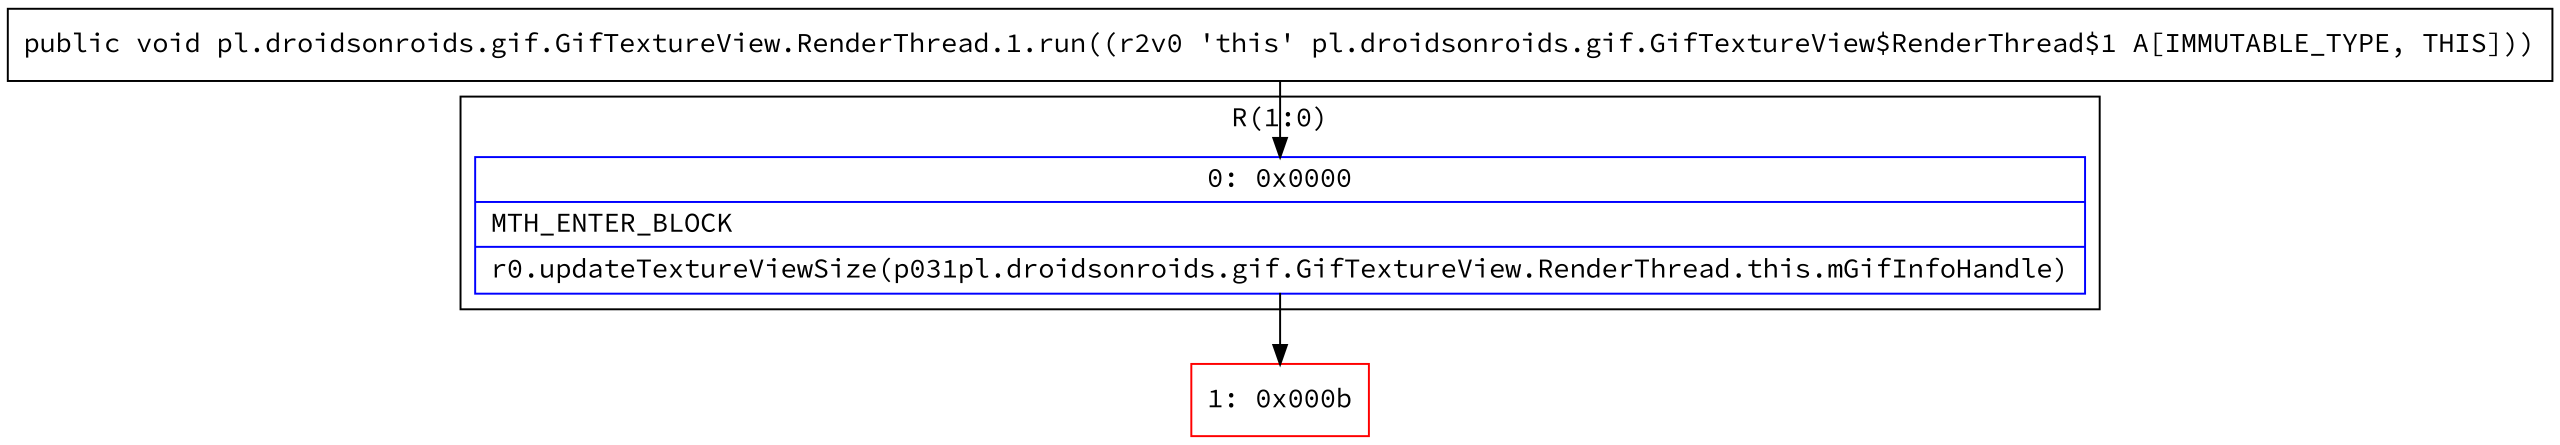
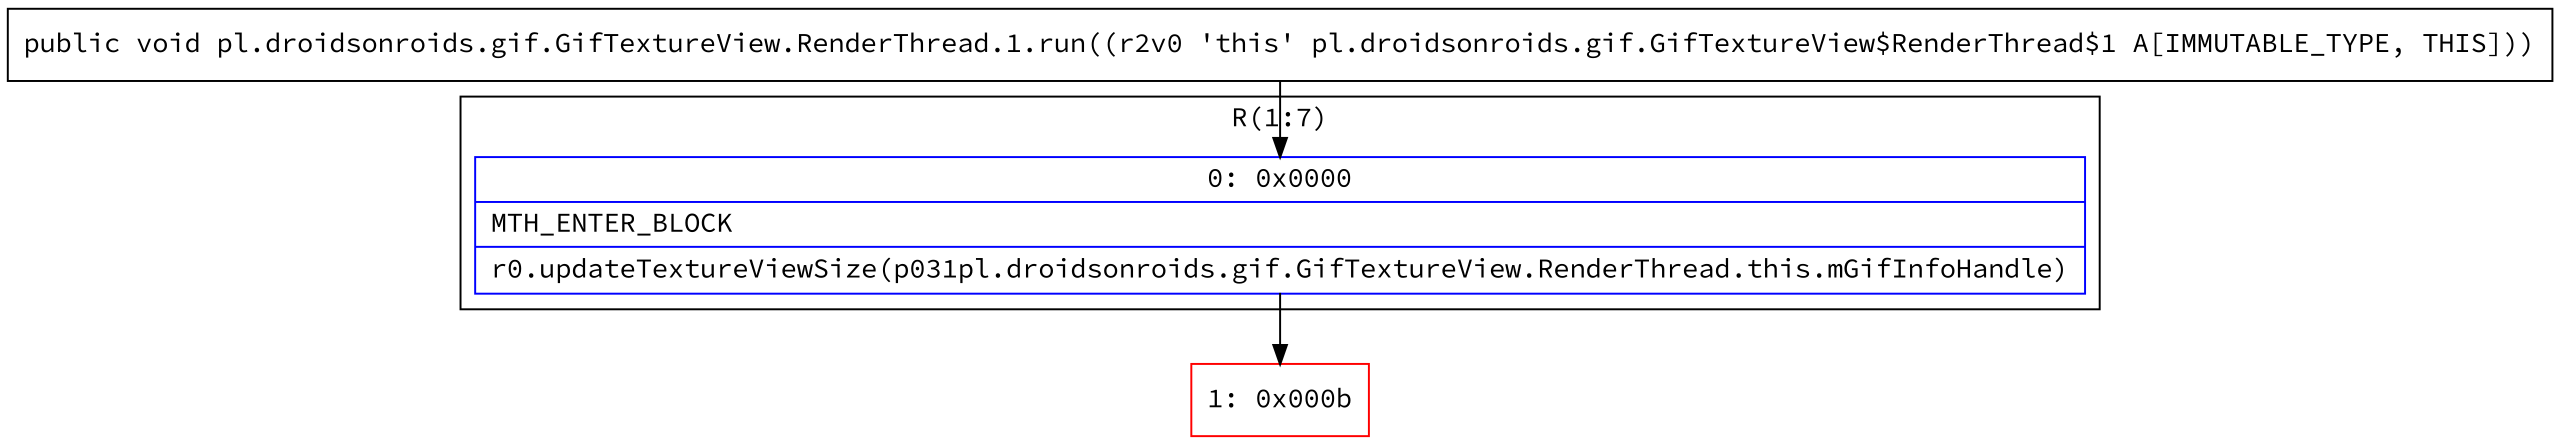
cluster "R(1:0)": label "R(1:0)" -> "R(1:7)"
